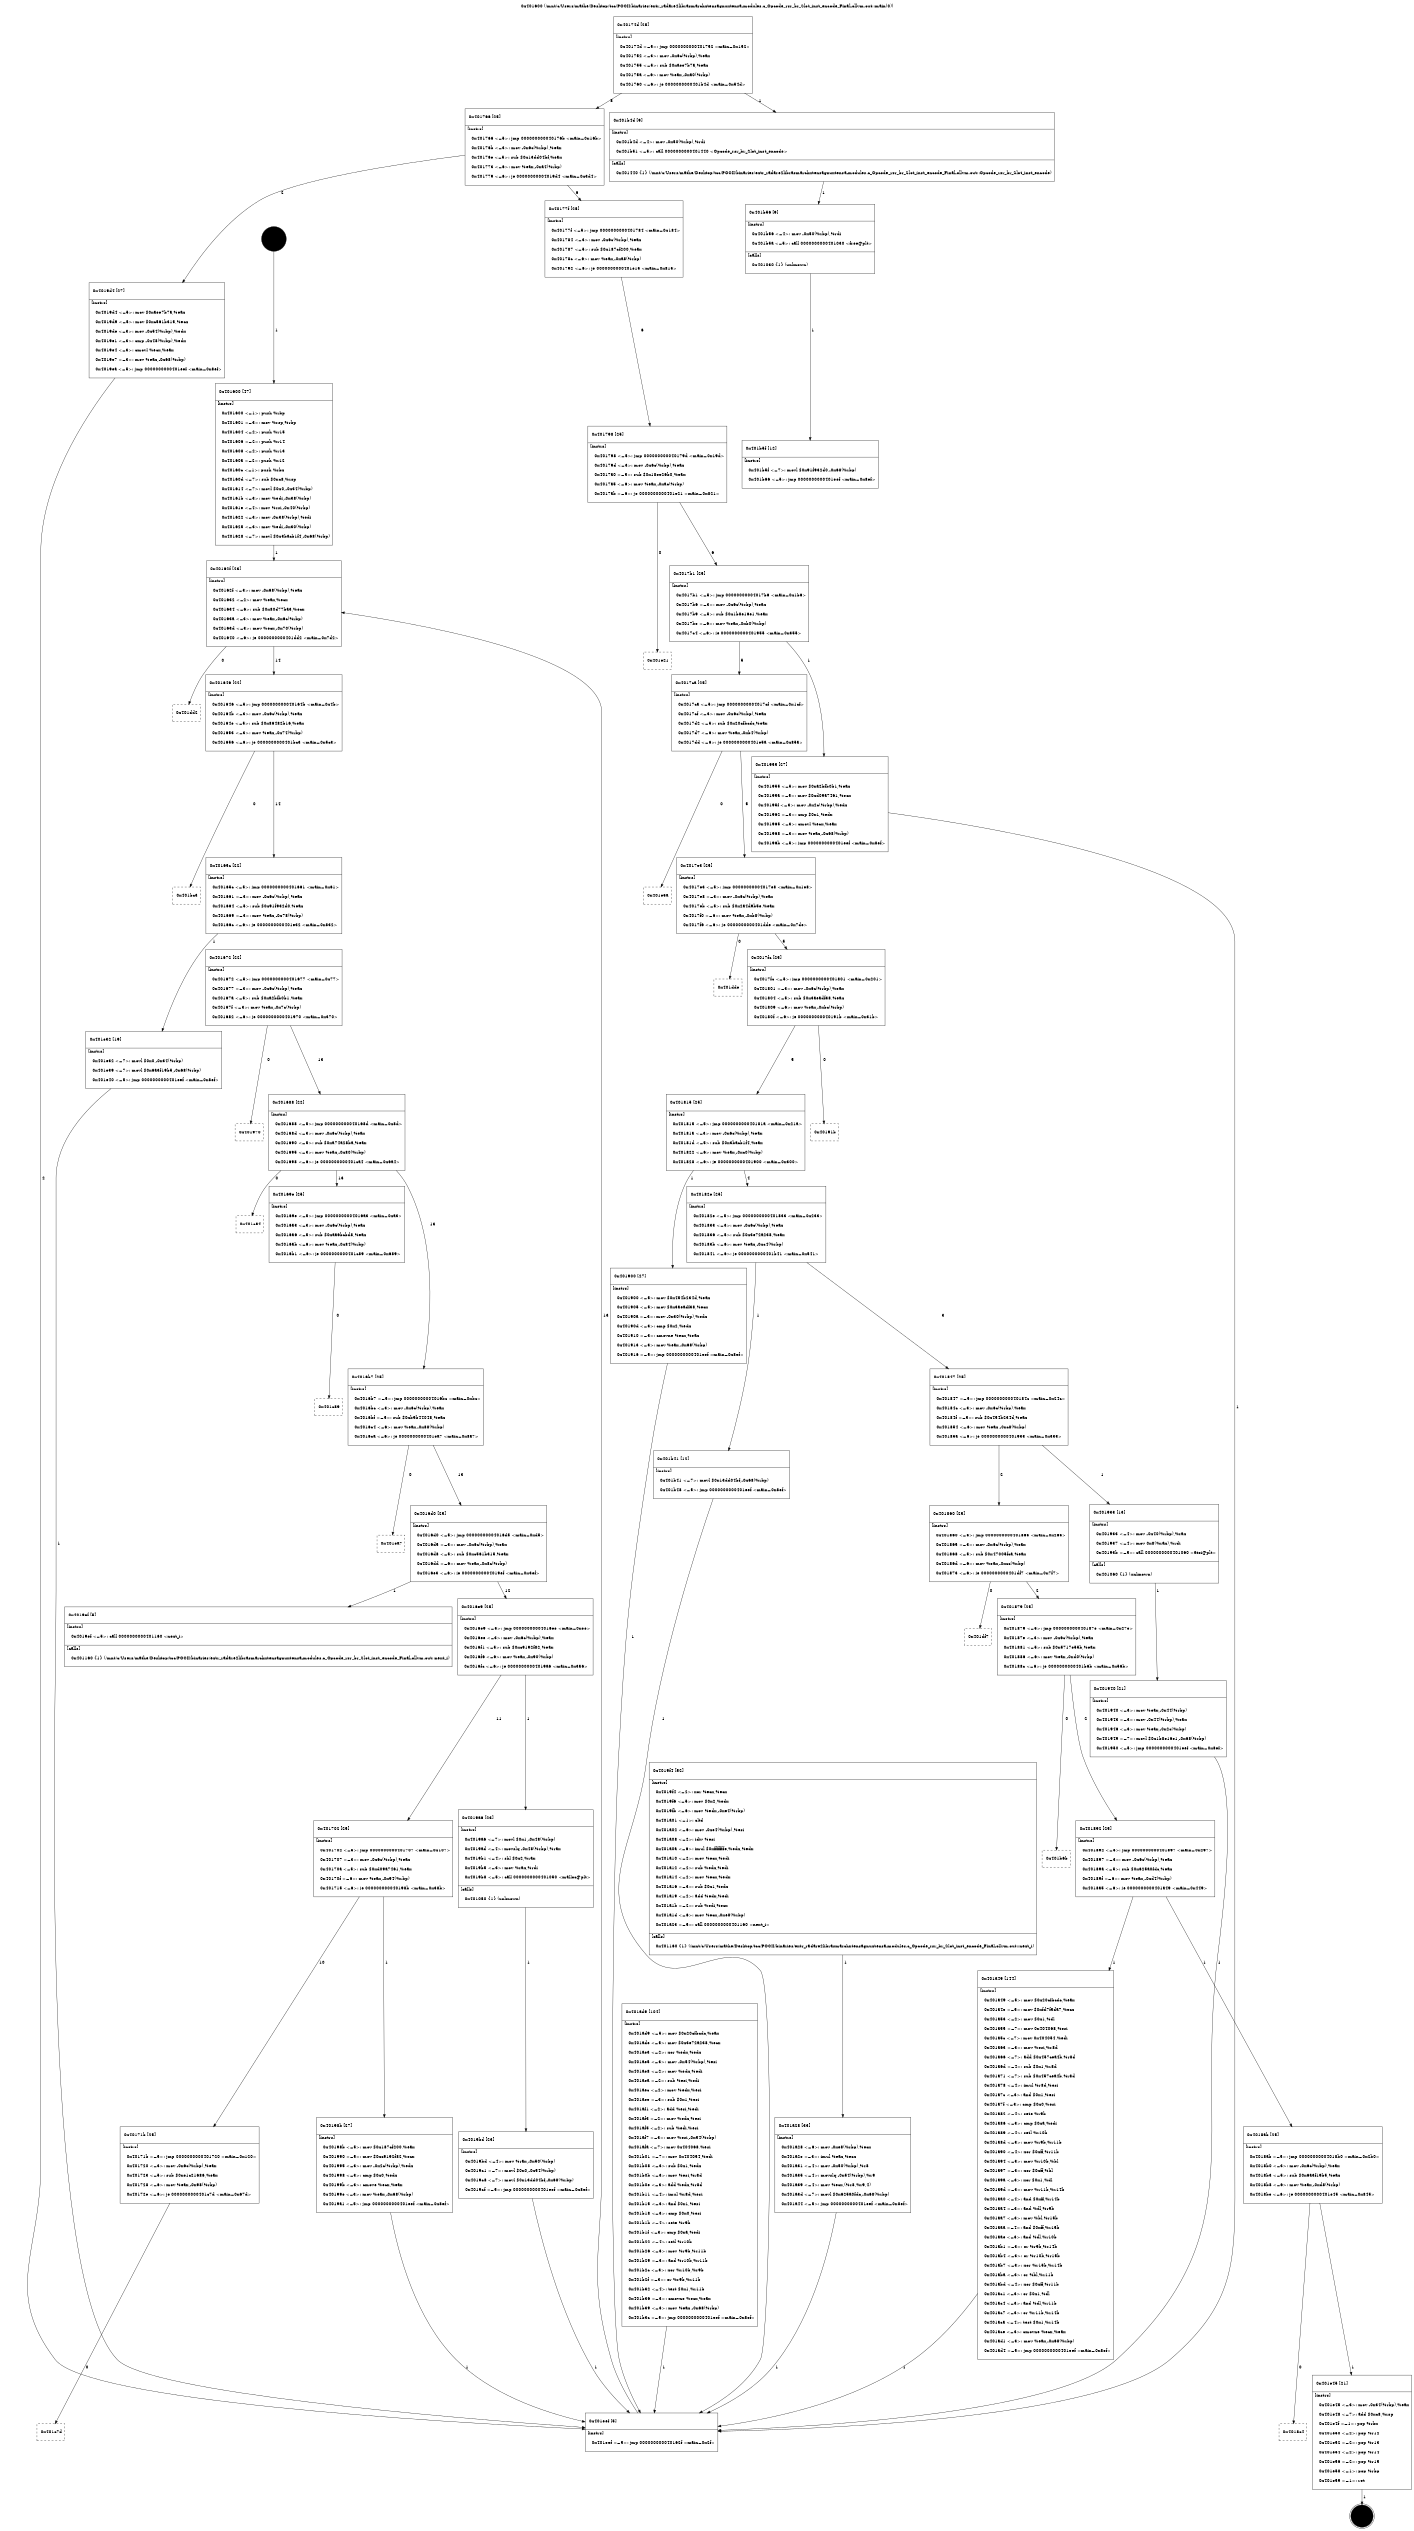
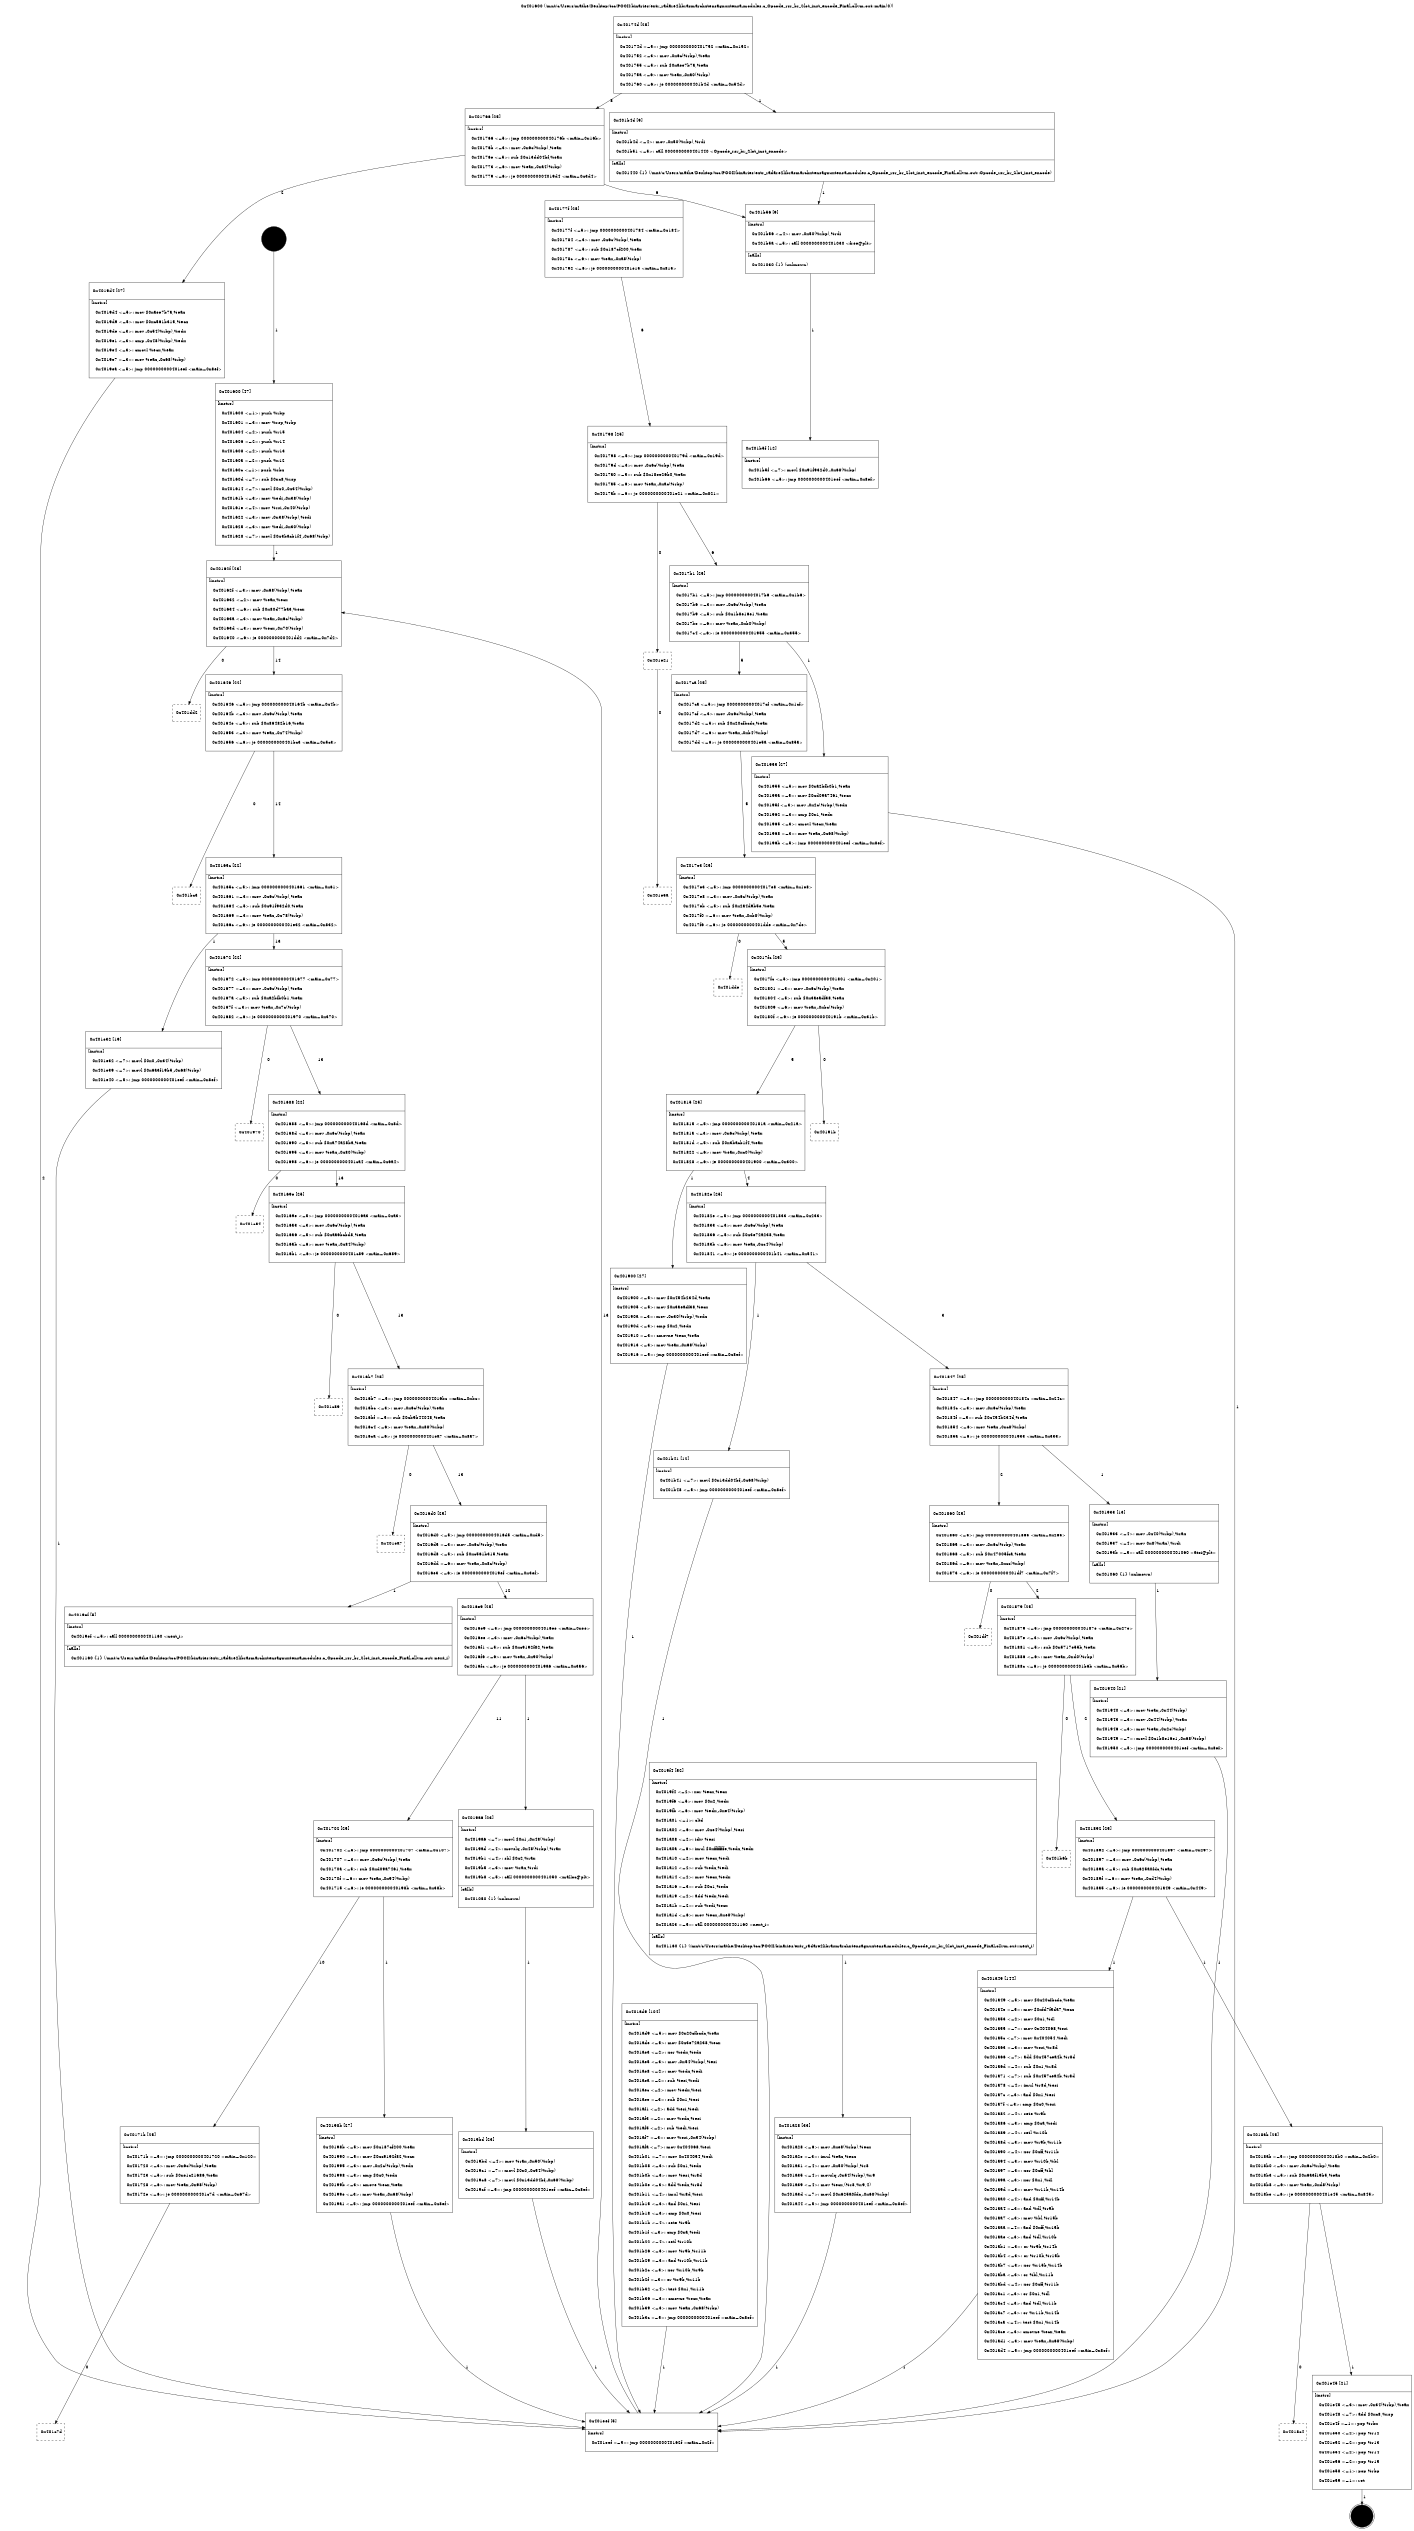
edge "0x401766 [25]" -> "0x40177f [25]": now "0x401766 [25]" -> "0x401b56 [9]"
edge "0x4017ca [25]" -> "0x401e5a": now "0x401e21" -> "0x401e5a"
edge "0x40165c [22]" -> "0x401672 [22]": added, label "13"
edge "0x401688 [22]" -> "0x4016b7 [25]": now "0x40169e [25]" -> "0x4016b7 [25]"
